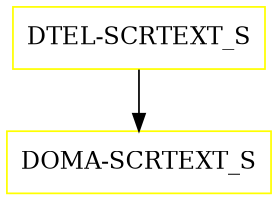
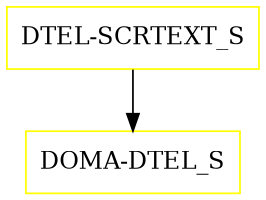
node "DOMA-SCRTEXT_S": label "DOMA-SCRTEXT_S" -> "DOMA-DTEL_S"
